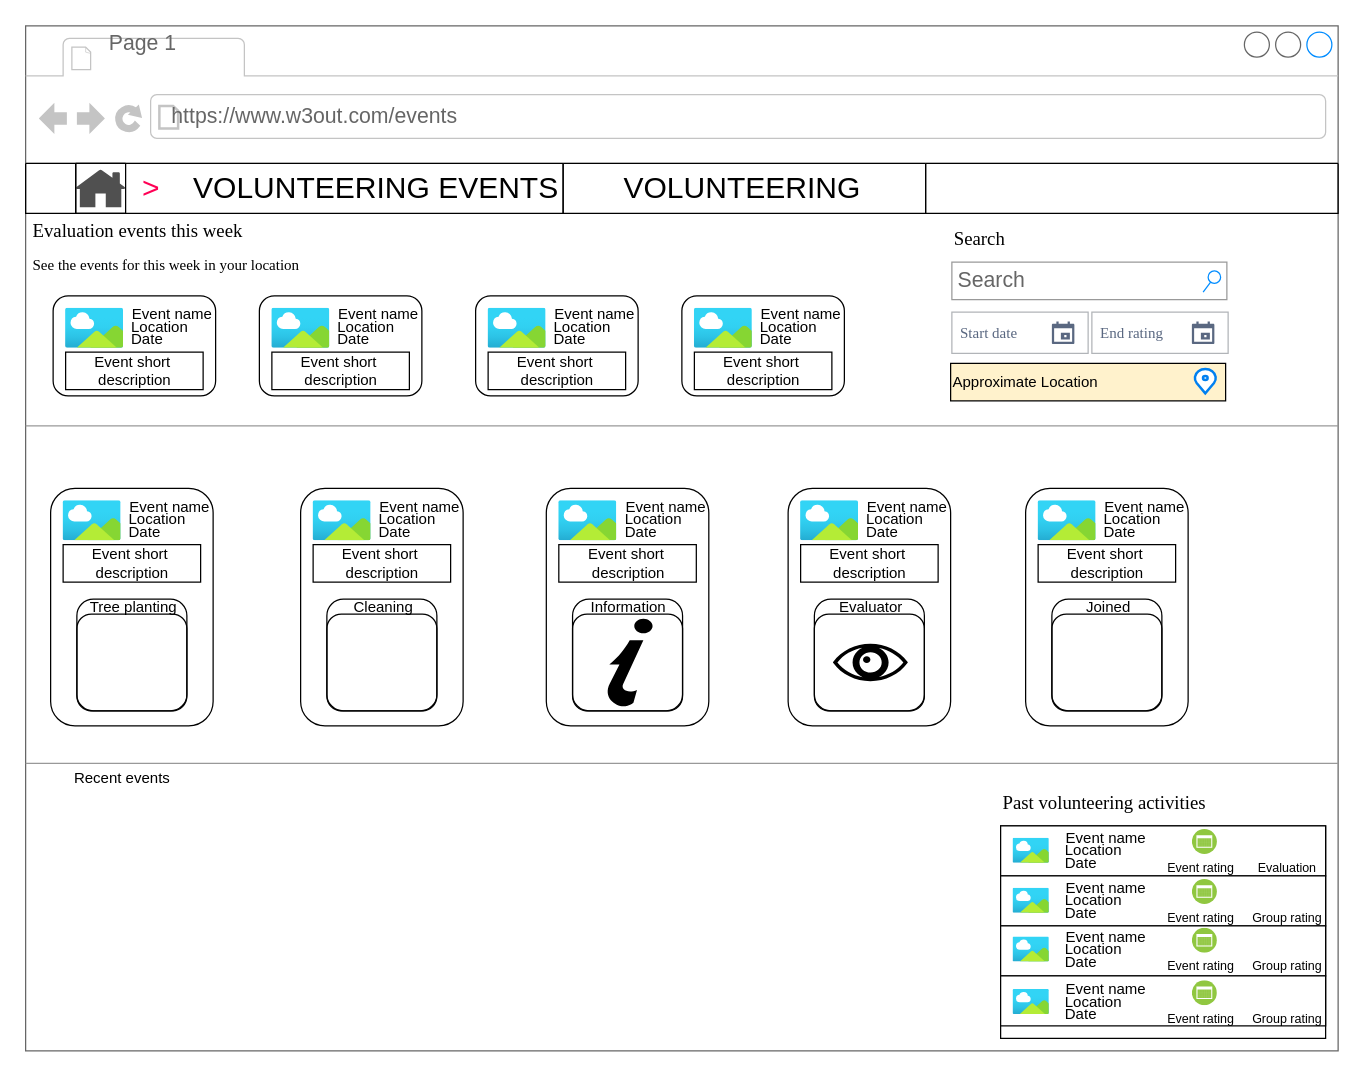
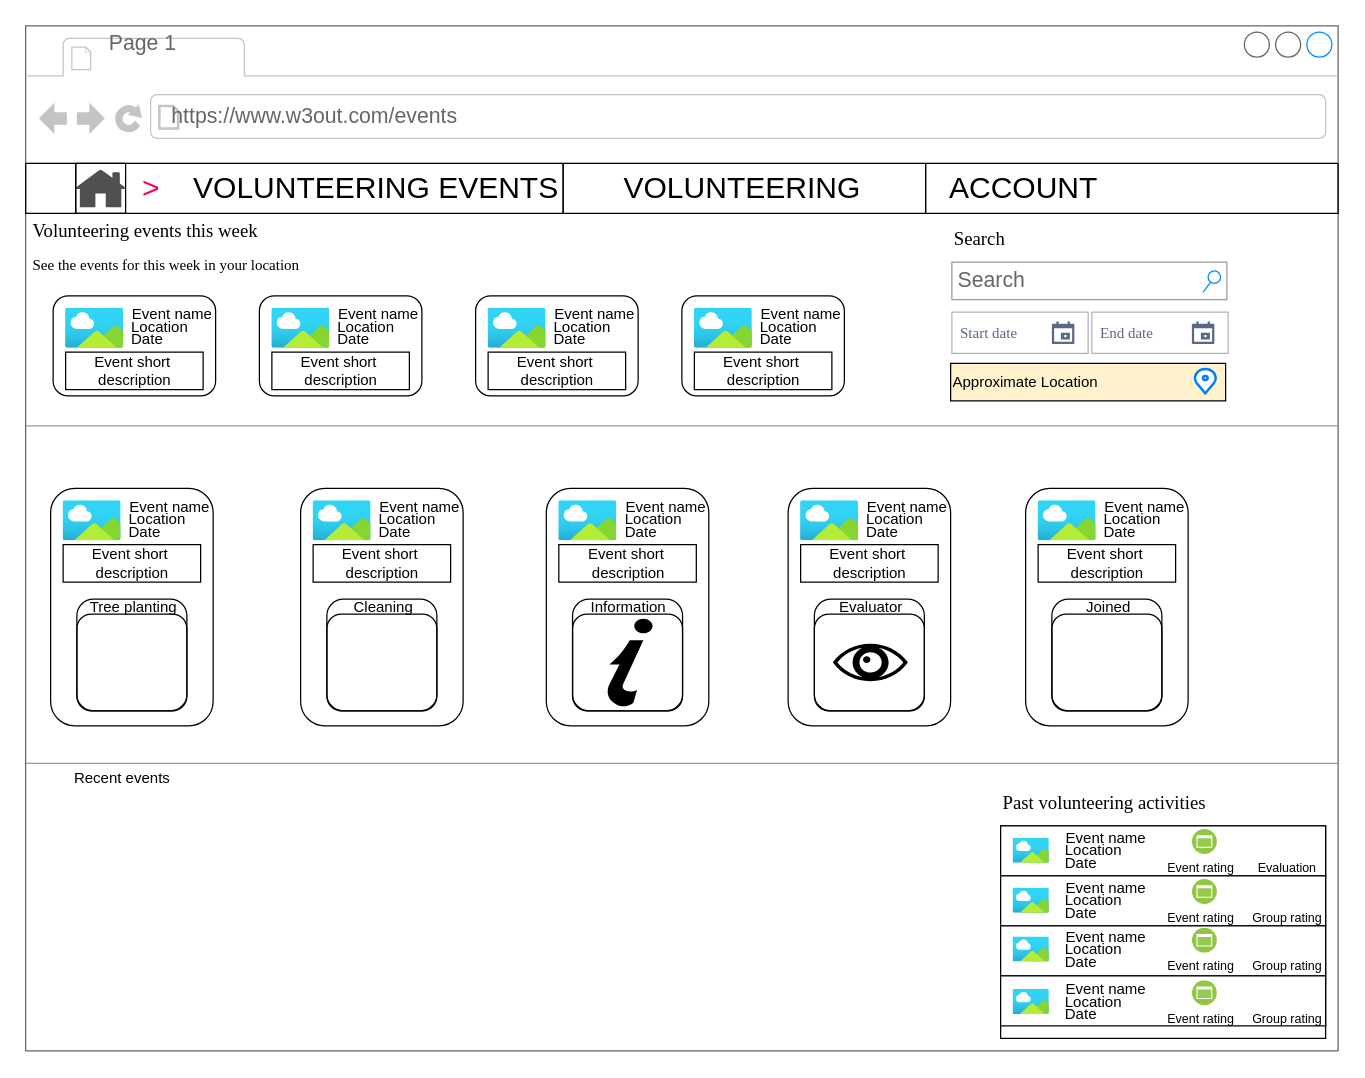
node "ACCOUNT": added
node "Evaluation events this week": label "Evaluation events this week" -> "Volunteering events this week"
node "End rating": label "End rating" -> "End date"
